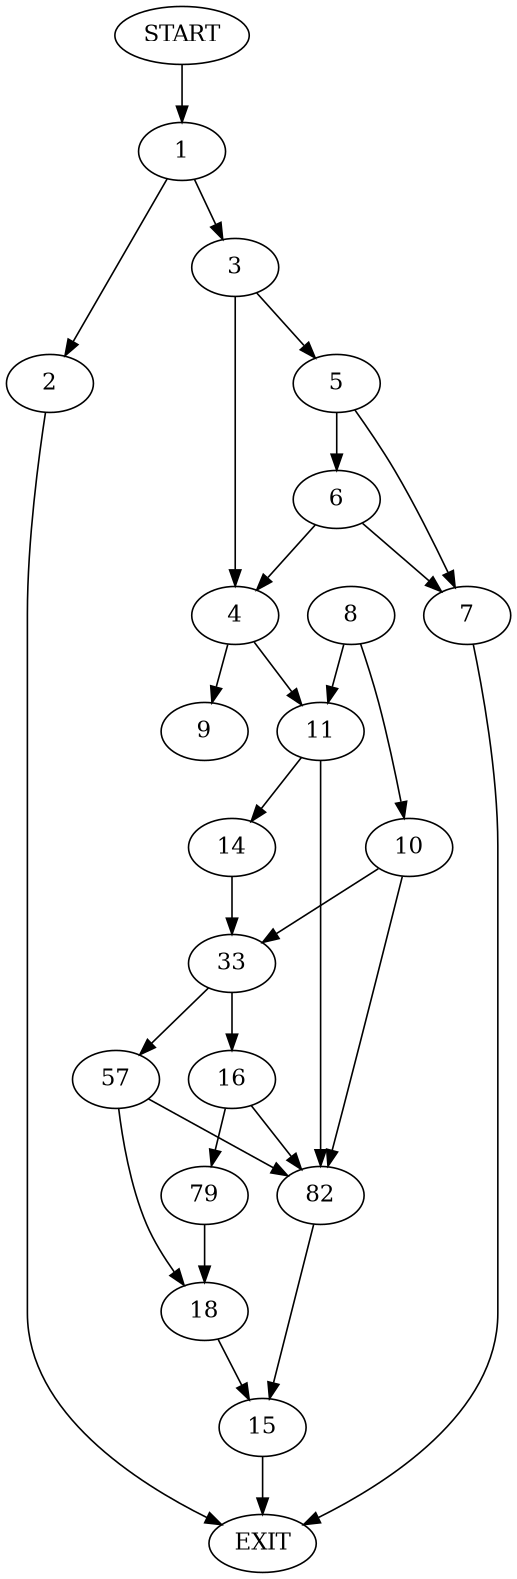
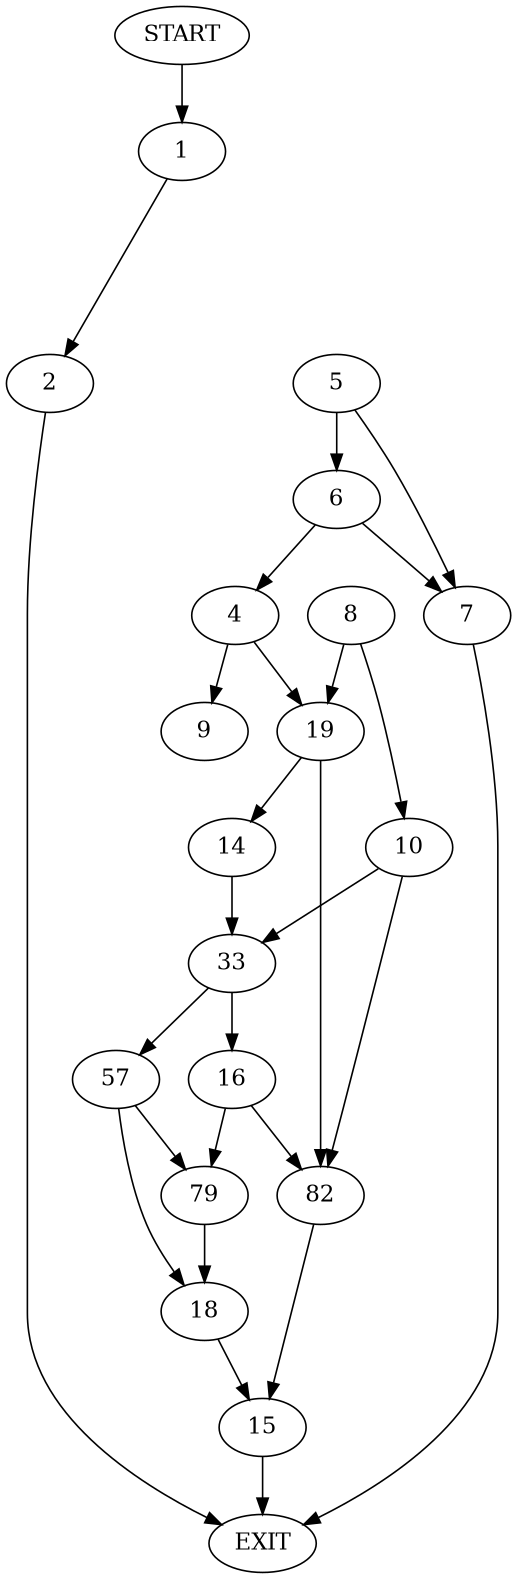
node "3": removed
node "11": label "11" -> "19"
edge "57" -> "82": now "57" -> "79"
